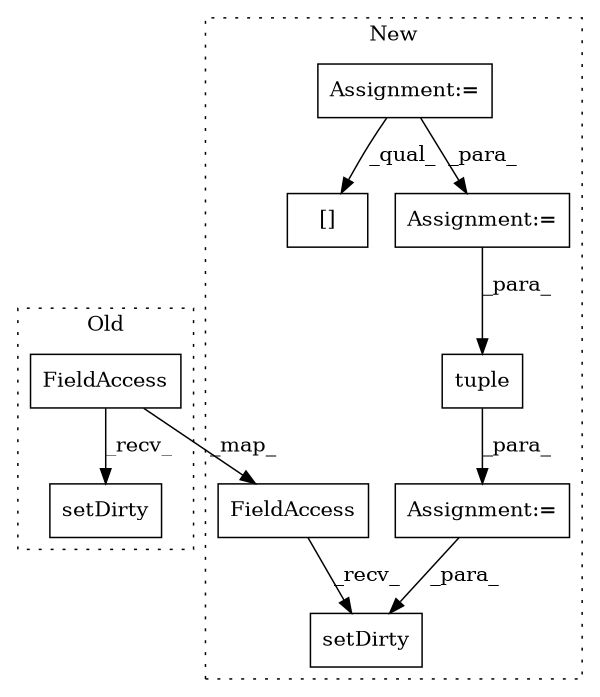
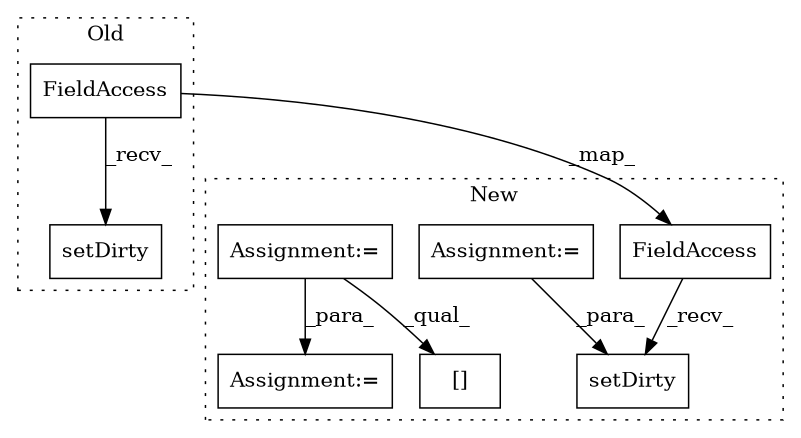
node "tuple": removed
